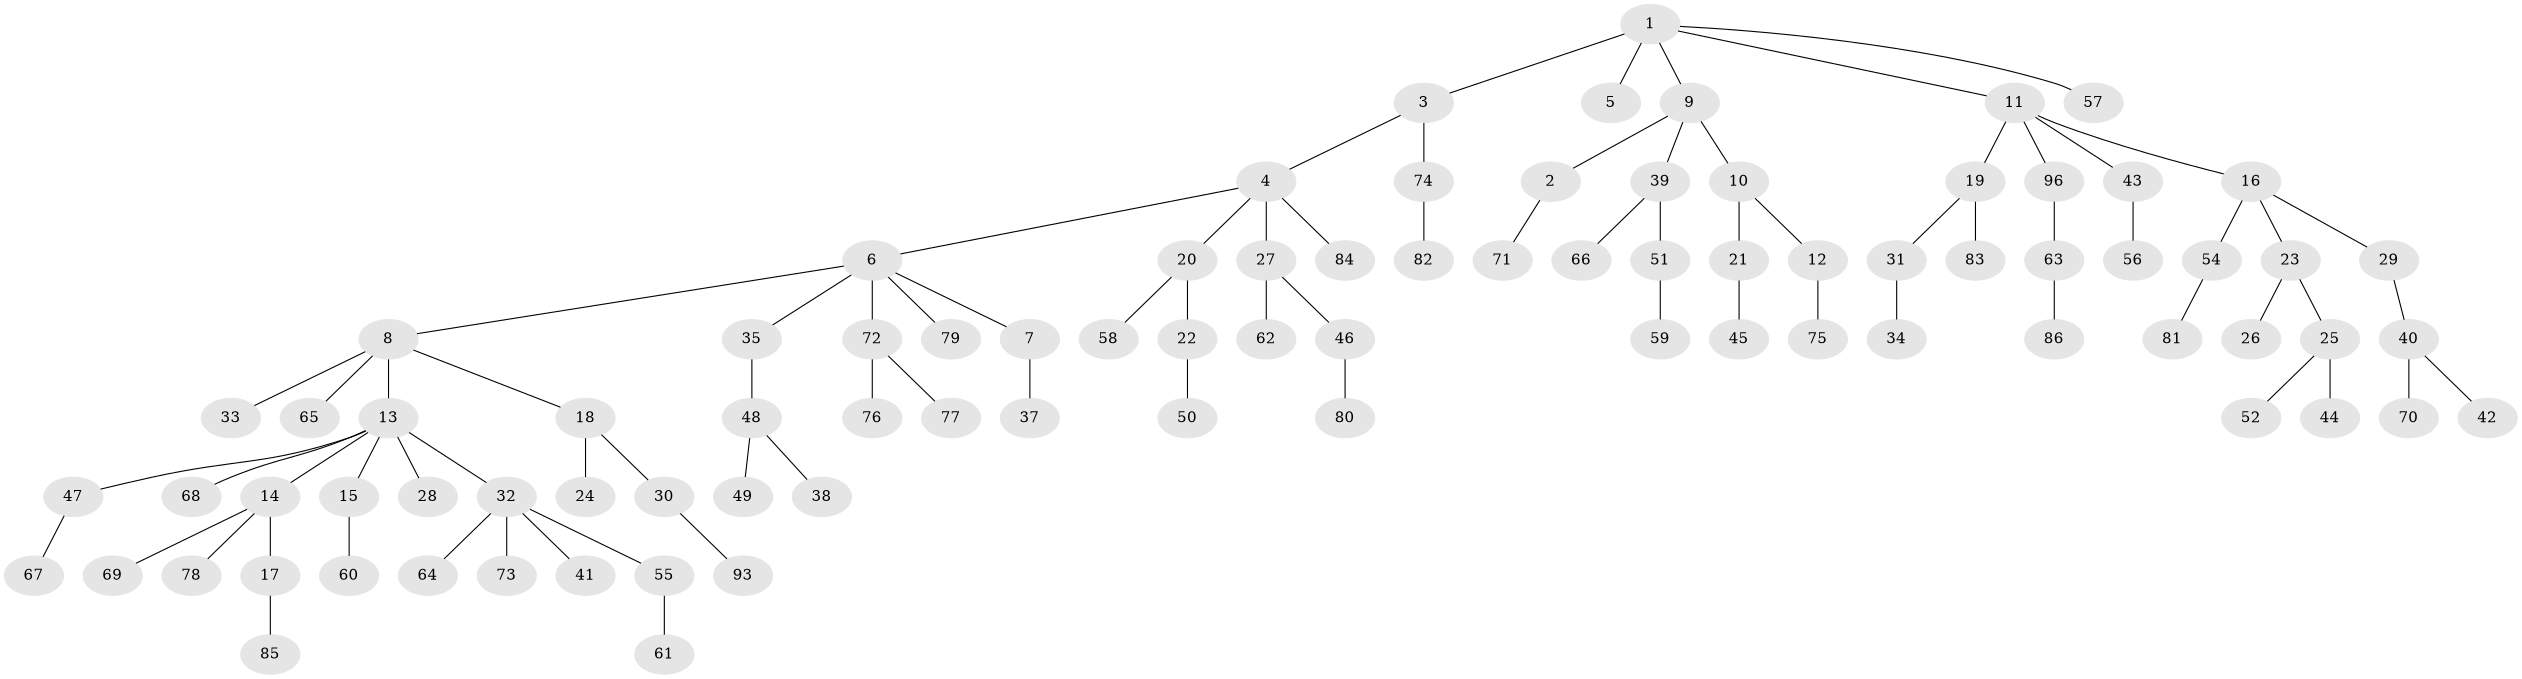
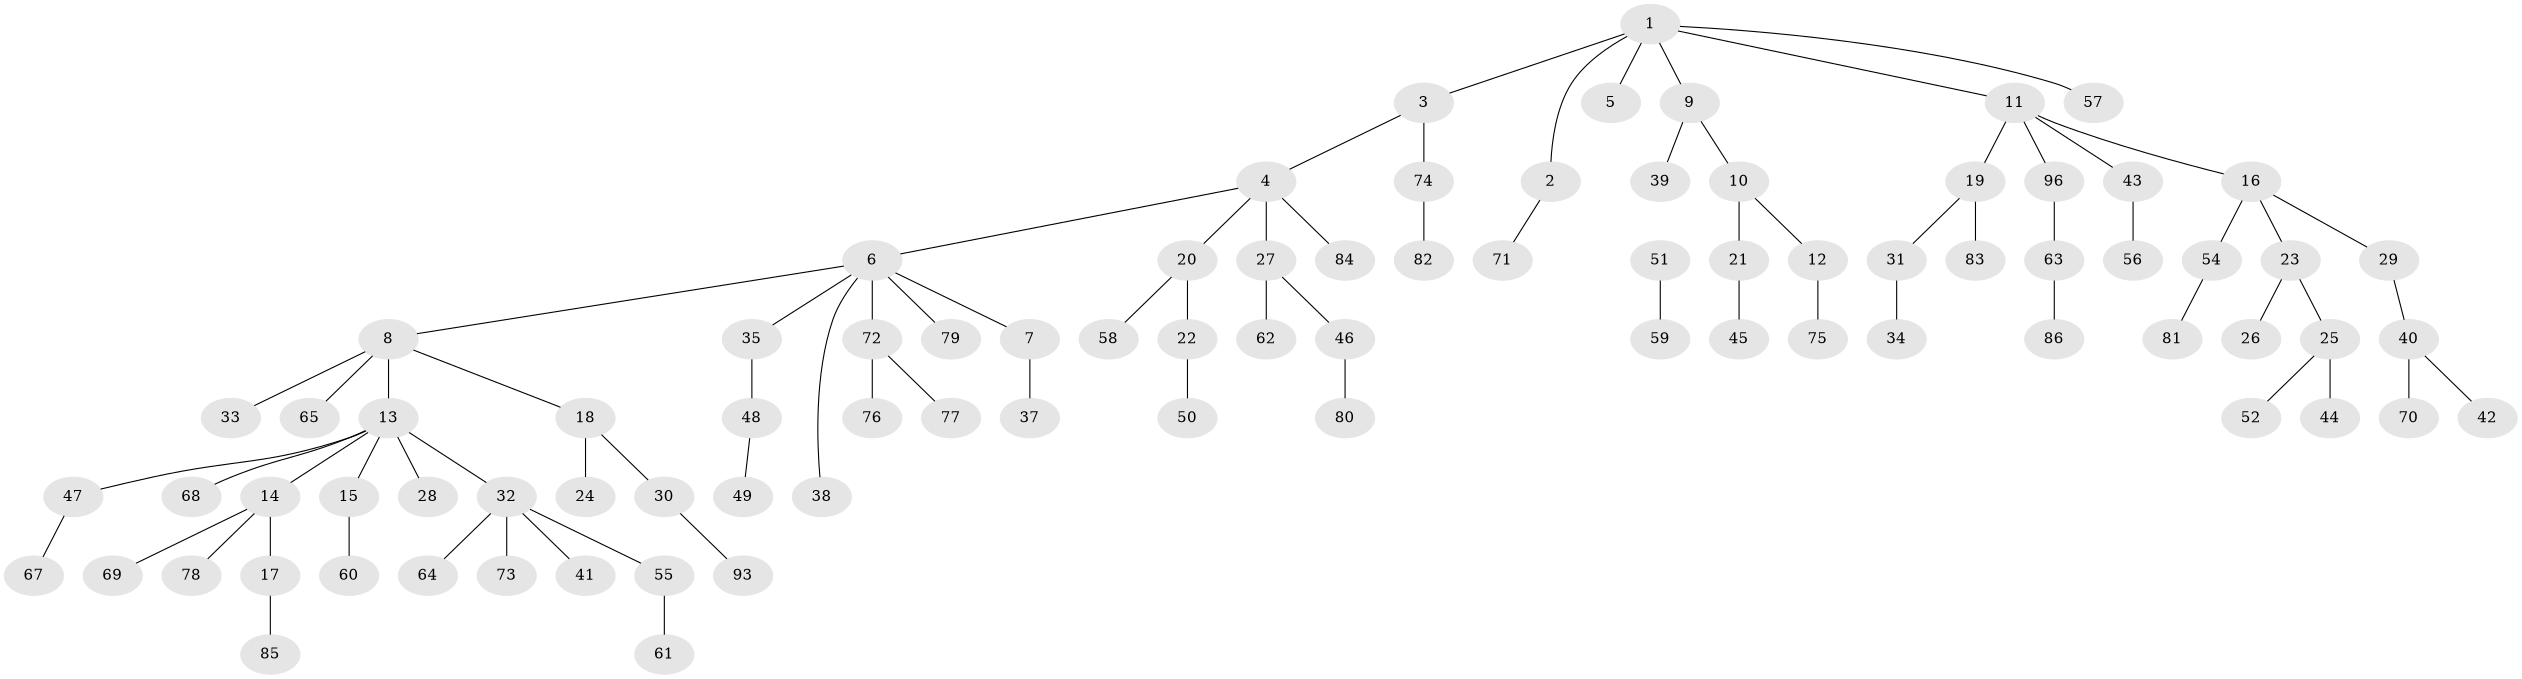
edge "9" -- "2": now "1" -- "2"
edge "39" -- "51": removed
node "66": removed
edge "48" -- "38": now "6" -- "38"
